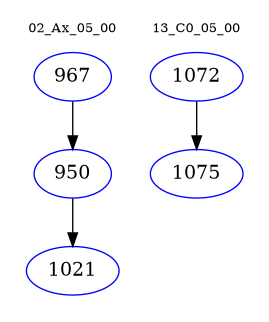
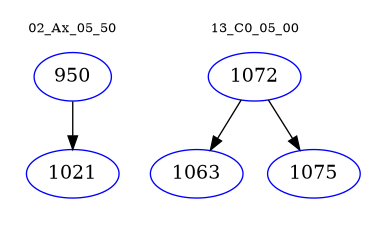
cluster "02_Ax_05_00": label "02_Ax_05_00" -> "02_Ax_05_50"
node "967": removed
node "1063": added
